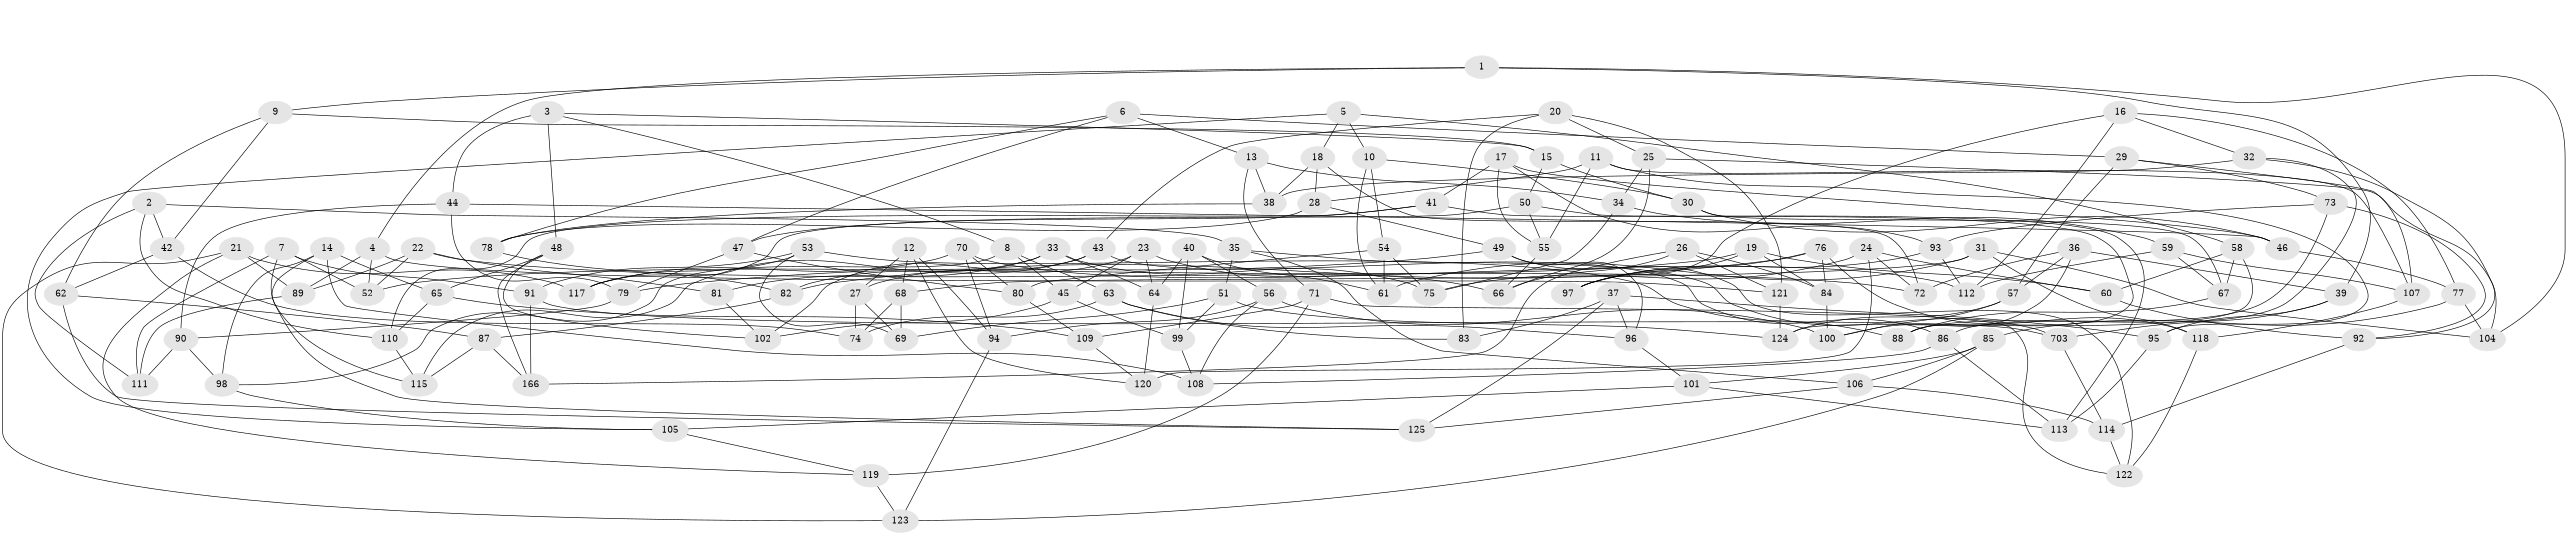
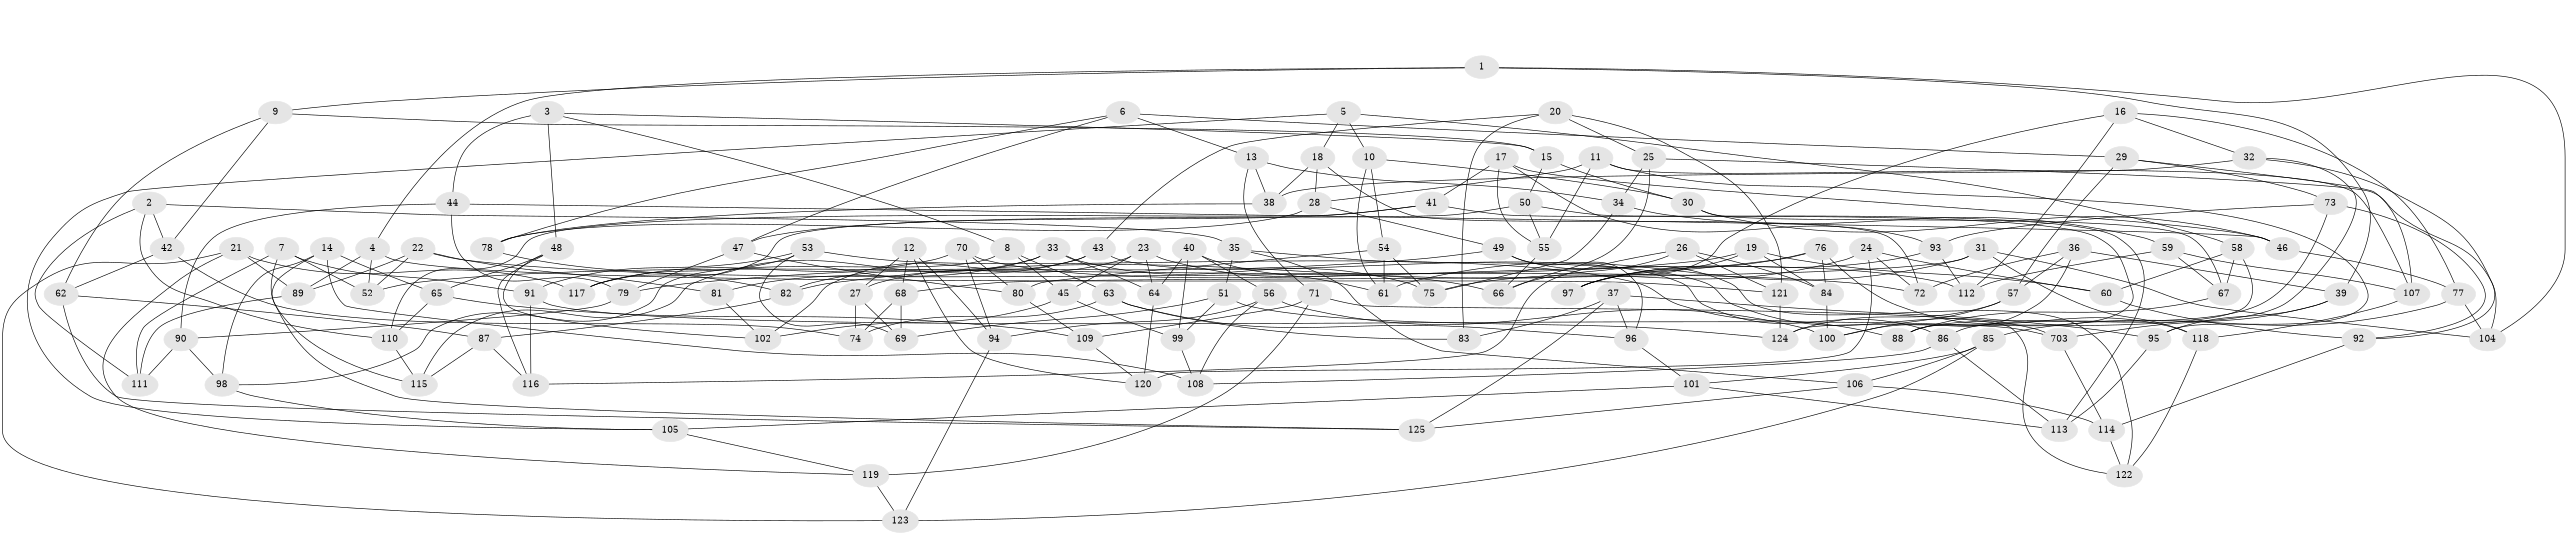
node "166": label "166" -> "116"
